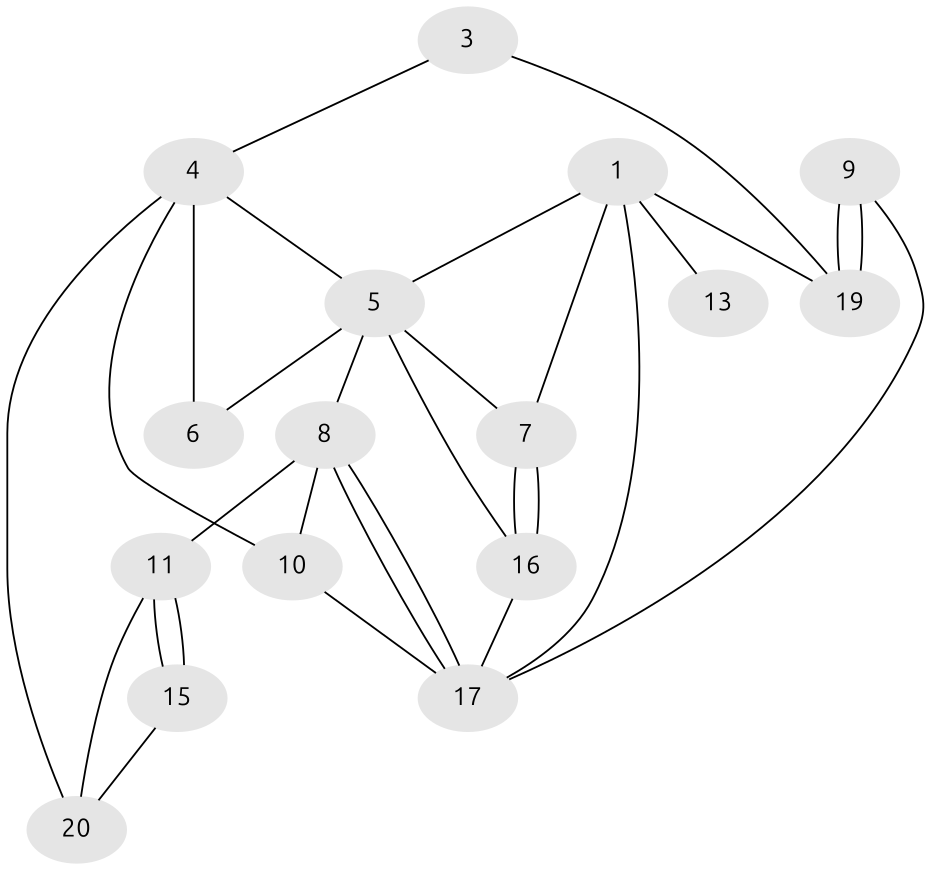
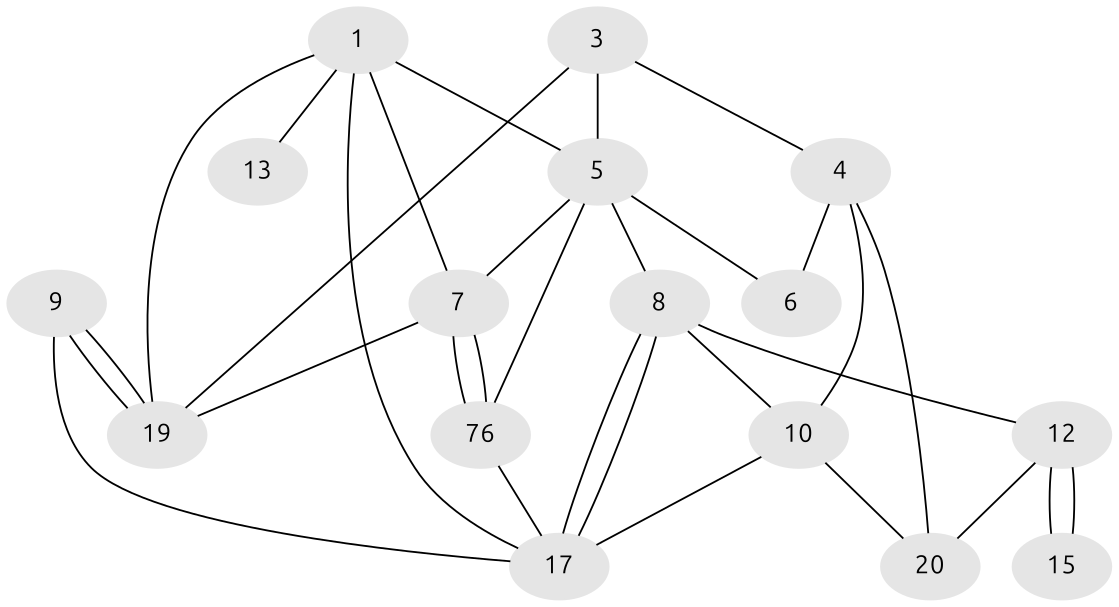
edge "4" -- "5": now "3" -- "5"
edge "7" -- "19": added
node "11": label "11" -> "12"
node "16": label "16" -> "76"
edge "15" -- "20": now "10" -- "20"
